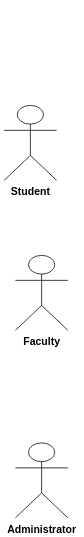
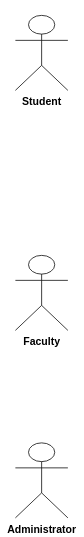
node "Student": moved (30, 143) -> (42, 53)
